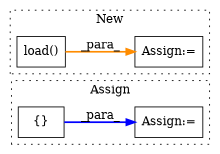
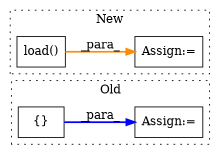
cluster "Assign": label "Assign" -> "Old"
